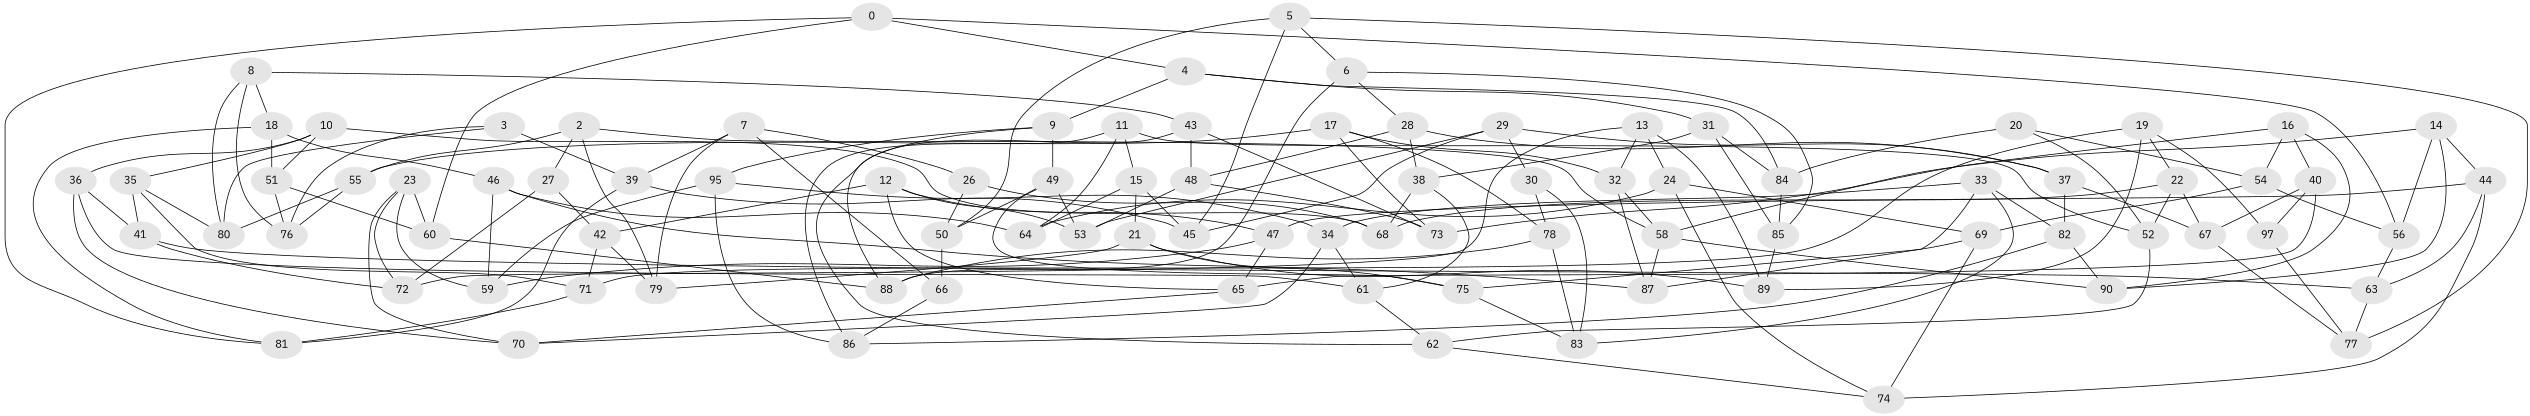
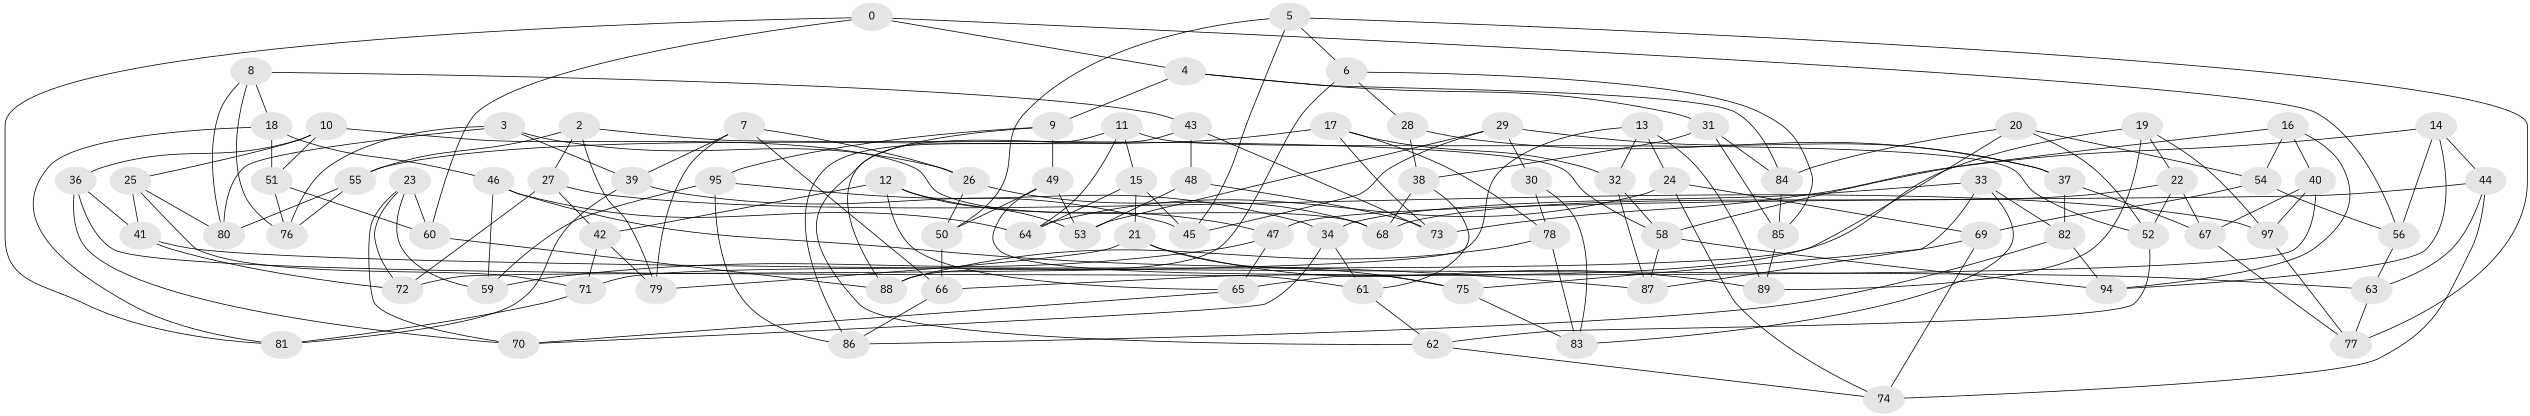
edge "3" -- "26": added
edge "28" -- "48": removed
node "35": label "35" -> "25"
edge "27" -- "97": added
edge "20" -- "66": added
node "90": label "90" -> "94"
